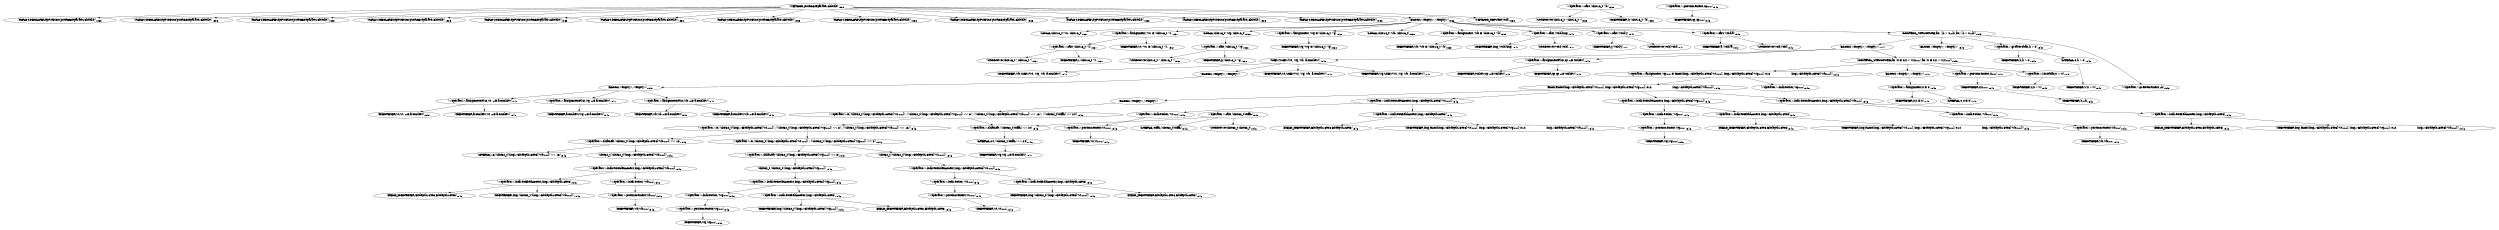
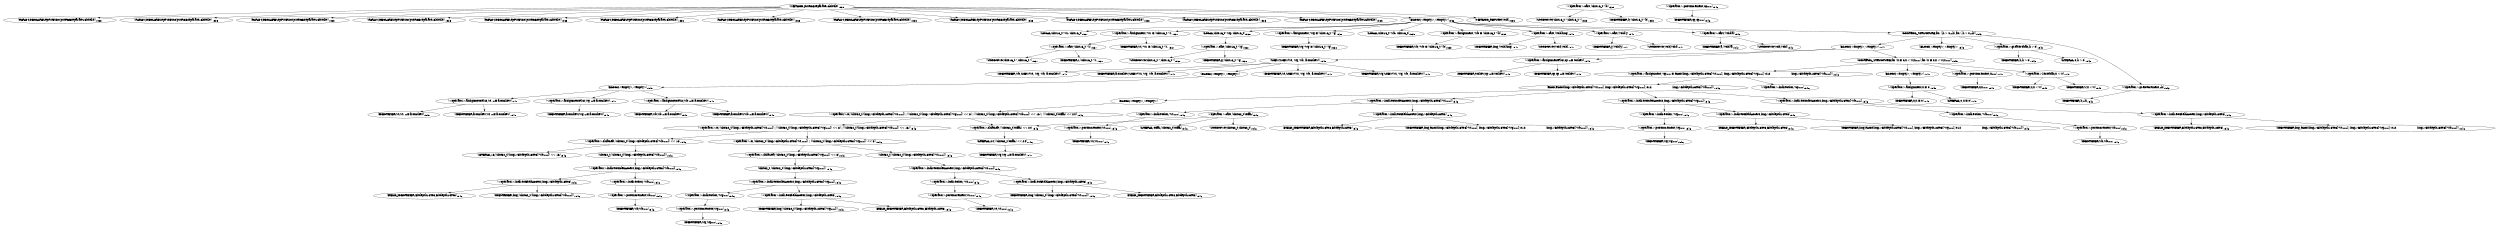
edge "(LITERAL,0,h > 0)" -> "(IDENTIFIER,w,x < w)": now "(<operator>.lessThan,x < w)" -> "(IDENTIFIER,w,x < w)"
node "(IDENTIFIER,fromskew,SKEW(wr, wg, wb, fromskew))": added
edge "(IDENTIFIER,x,x++)" -> "(IDENTIFIER,h,--h)": now "(<operator>.preDecrement,--h)" -> "(IDENTIFIER,h,--h)"
